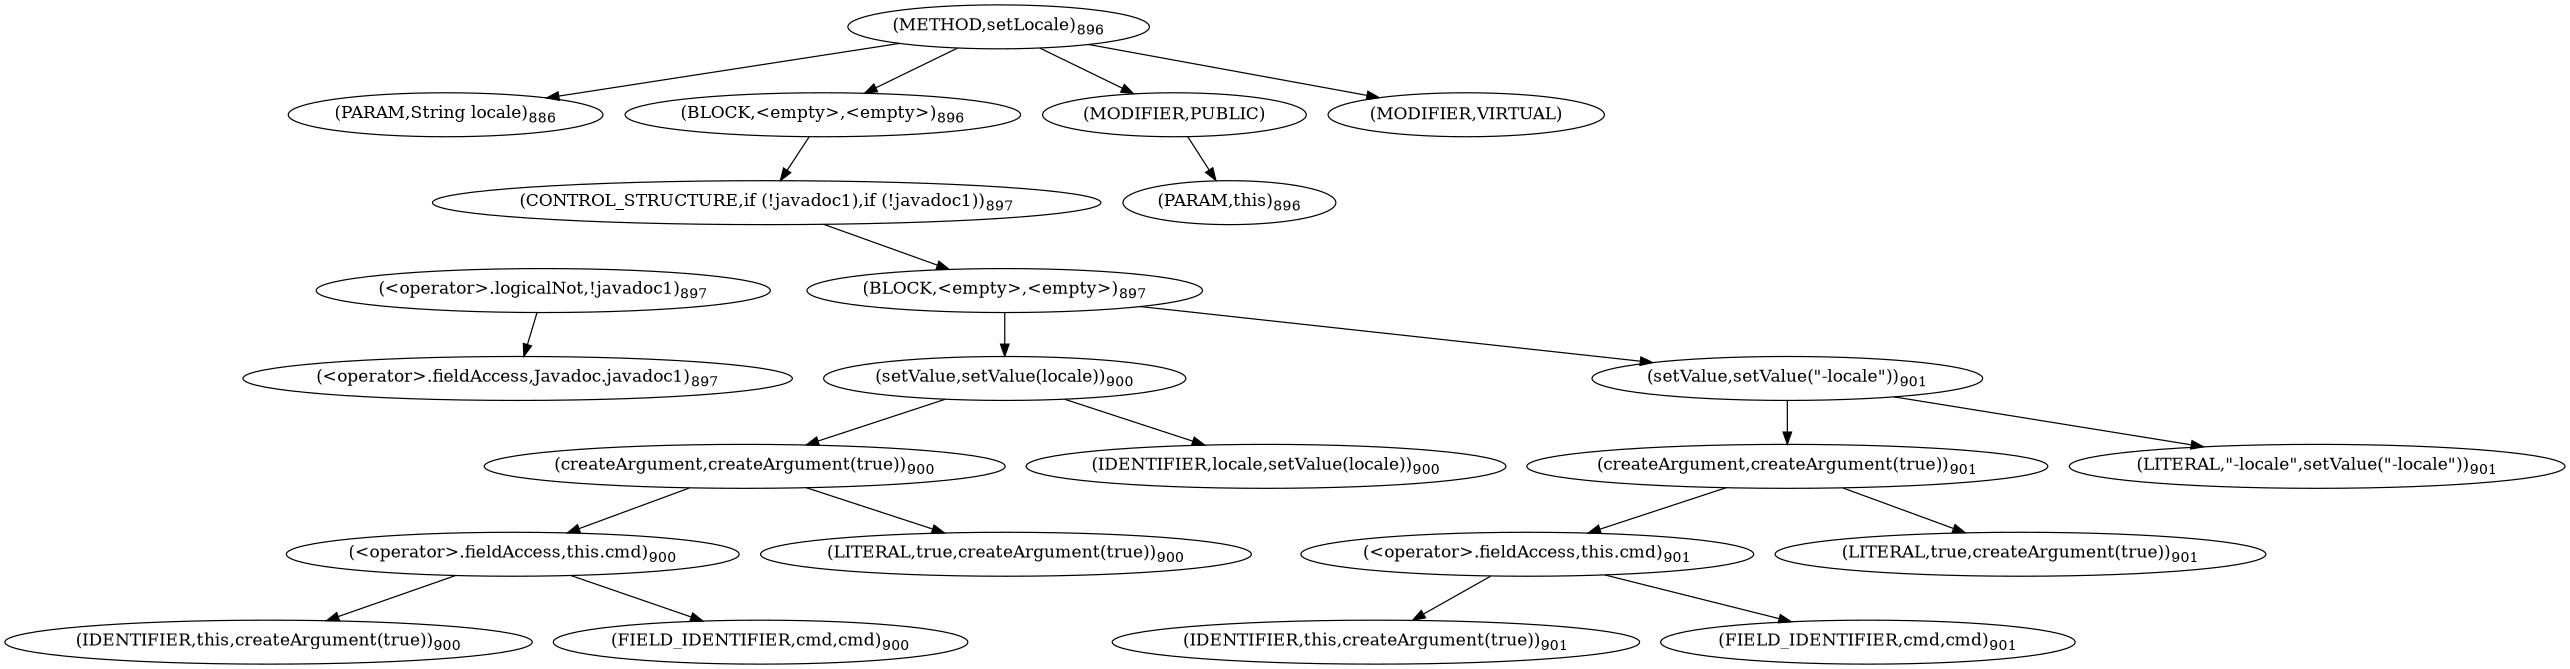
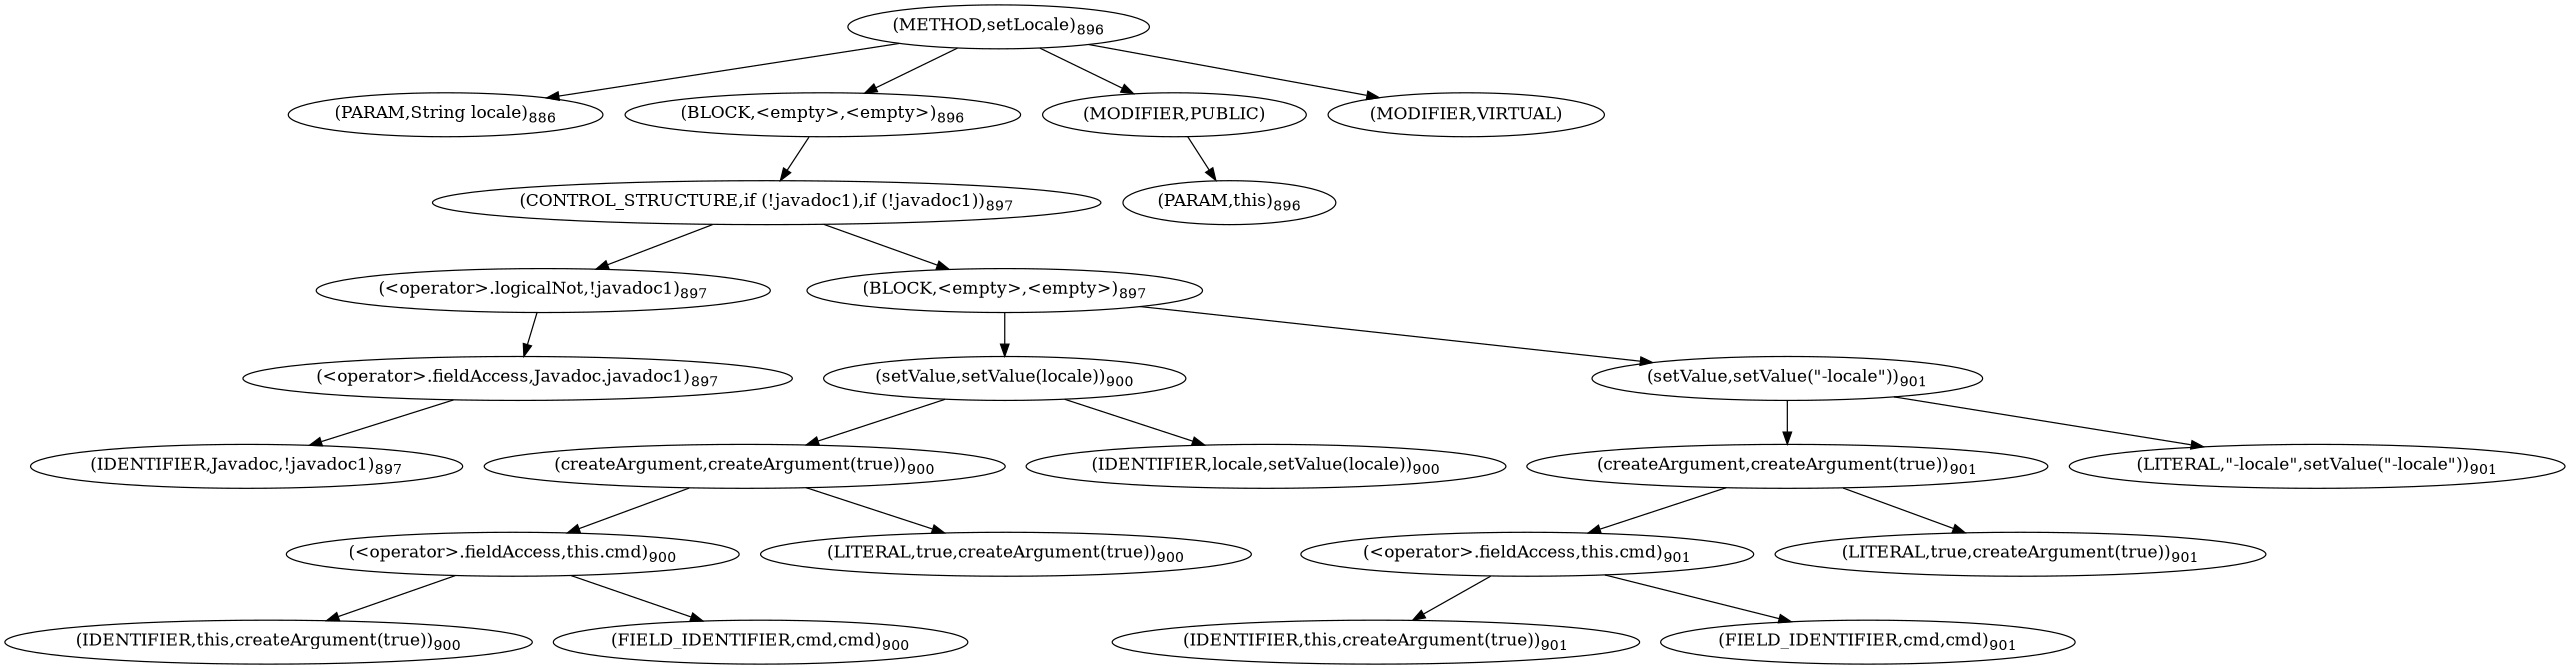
edge "(CONTROL_STRUCTURE,if (!javadoc1),if (!javadoc1))" -> "(<operator>.logicalNot,!javadoc1)": added
node "(IDENTIFIER,Javadoc,!javadoc1)": added
